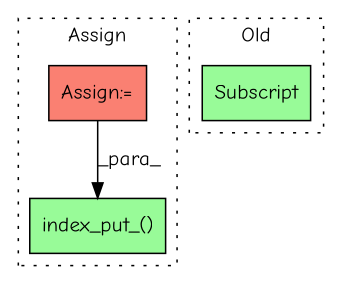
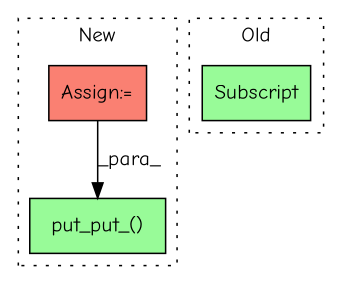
cluster "Assign": label "Assign" -> "New"
node "index_put_()": label "index_put_()" -> "put_put_()"
